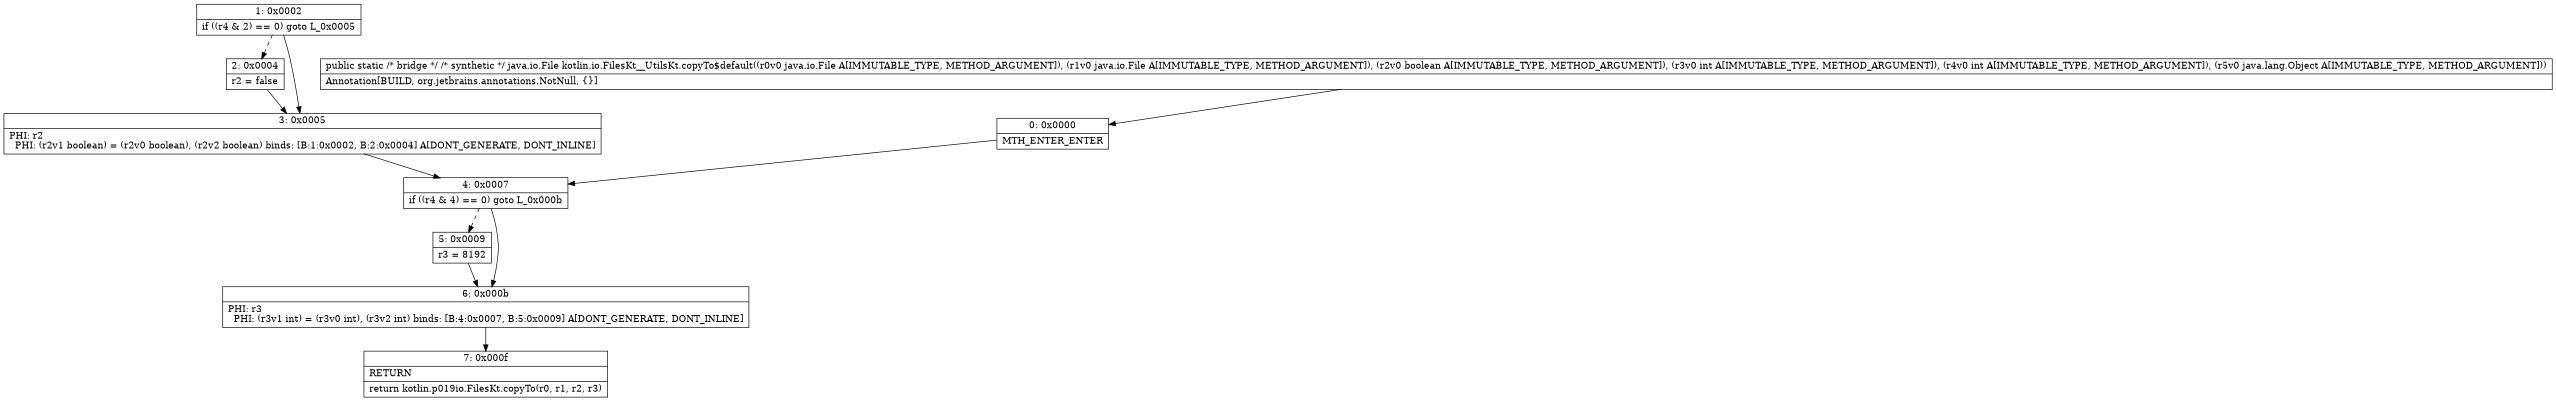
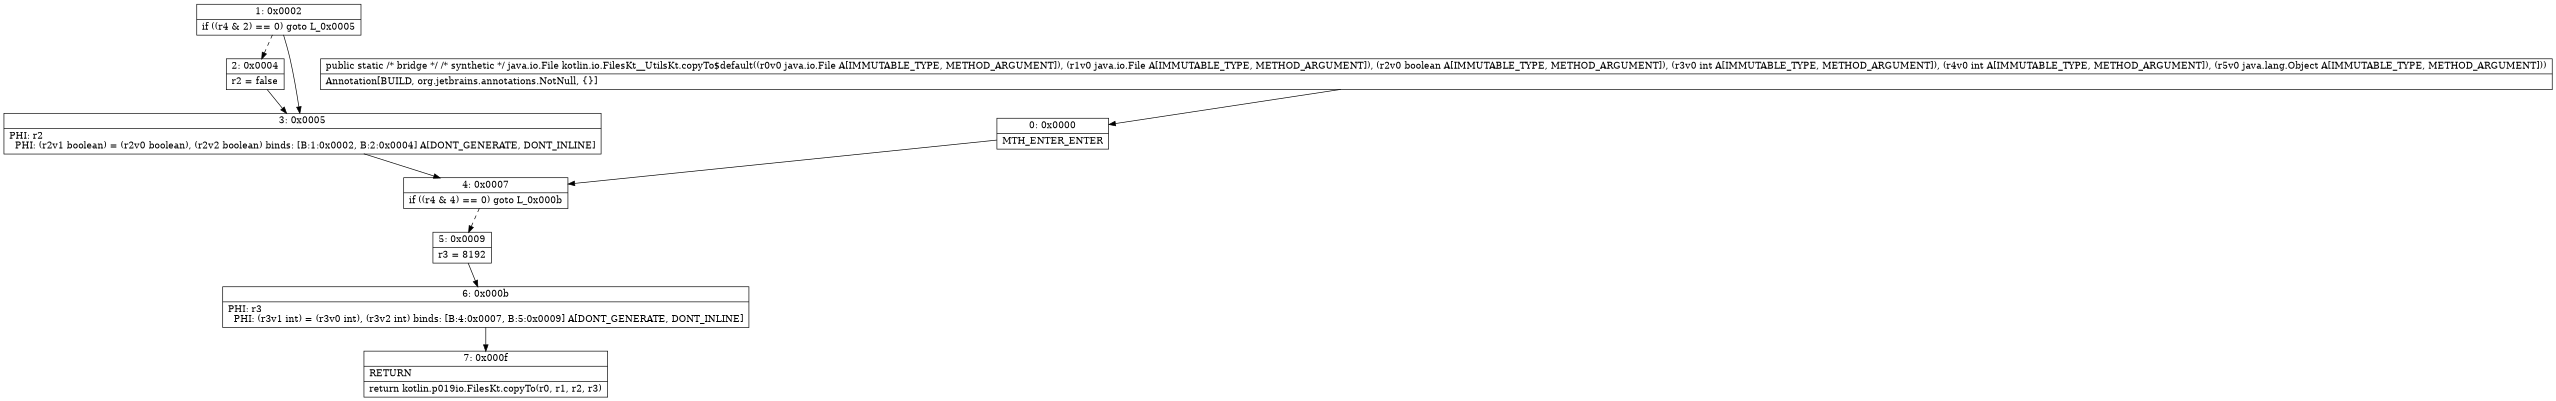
edge "4: 0x0007" -> "6: 0x000b": removed
